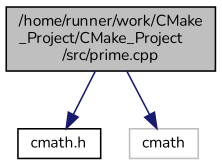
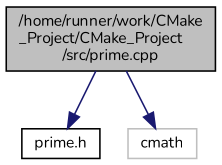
node "cmath.h": label "cmath.h" -> "prime.h"
